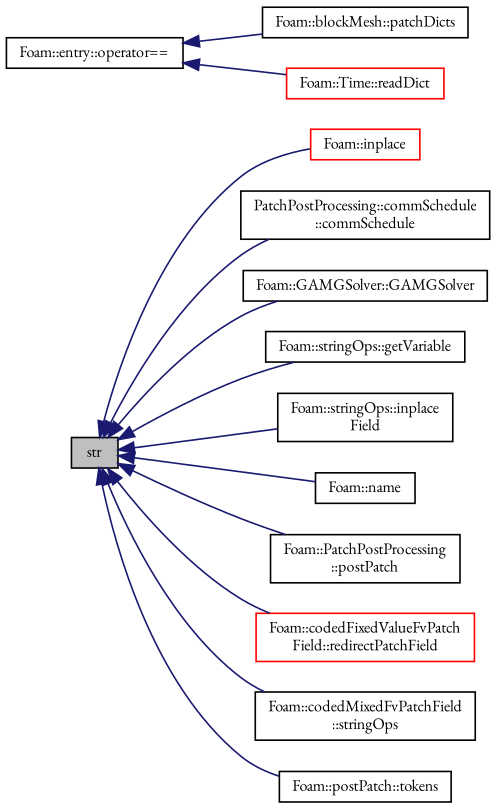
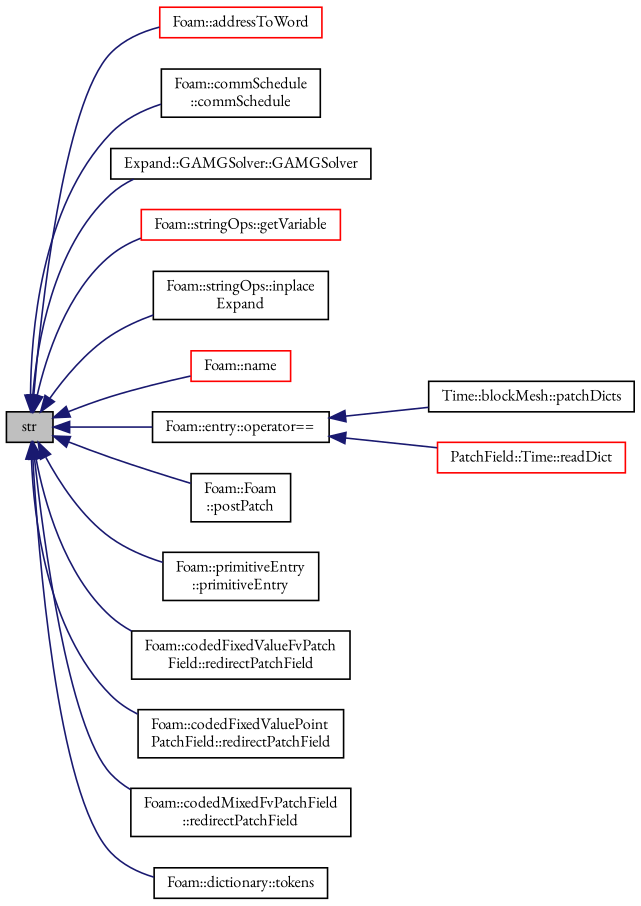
node "Foam::blockMesh::patchDicts": label "Foam::blockMesh::patchDicts" -> "Time::blockMesh::patchDicts"
node "Foam::Time::readDict": label "Foam::Time::readDict" -> "PatchField::Time::readDict"
node "Foam::inplace": label "Foam::inplace" -> "Foam::addressToWord"
node "PatchPostProcessing::commSchedule ::commSchedule": label "PatchPostProcessing::commSchedule ::commSchedule" -> "Foam::commSchedule ::commSchedule"
node "Foam::GAMGSolver::GAMGSolver": label "Foam::GAMGSolver::GAMGSolver" -> "Expand::GAMGSolver::GAMGSolver"
node "Foam::stringOps::getVariable": color black -> red
node "Foam::stringOps::inplace Field": label "Foam::stringOps::inplace Field" -> "Foam::stringOps::inplace Expand"
edge "Foam::entry::operator==" -> "str": added
node "Foam::name": color black -> red
node "Foam::PatchPostProcessing ::postPatch": label "Foam::PatchPostProcessing ::postPatch" -> "Foam::Foam ::postPatch"
node "Foam::primitiveEntry ::primitiveEntry": added
node "Foam::codedFixedValueFvPatch Field::redirectPatchField": color red -> black
node "Foam::codedMixedFvPatchField ::stringOps": label "Foam::codedMixedFvPatchField ::stringOps" -> "Foam::codedMixedFvPatchField ::redirectPatchField"
node "Foam::codedFixedValuePoint PatchField::redirectPatchField": added
node "Foam::postPatch::tokens": label "Foam::postPatch::tokens" -> "Foam::dictionary::tokens"
